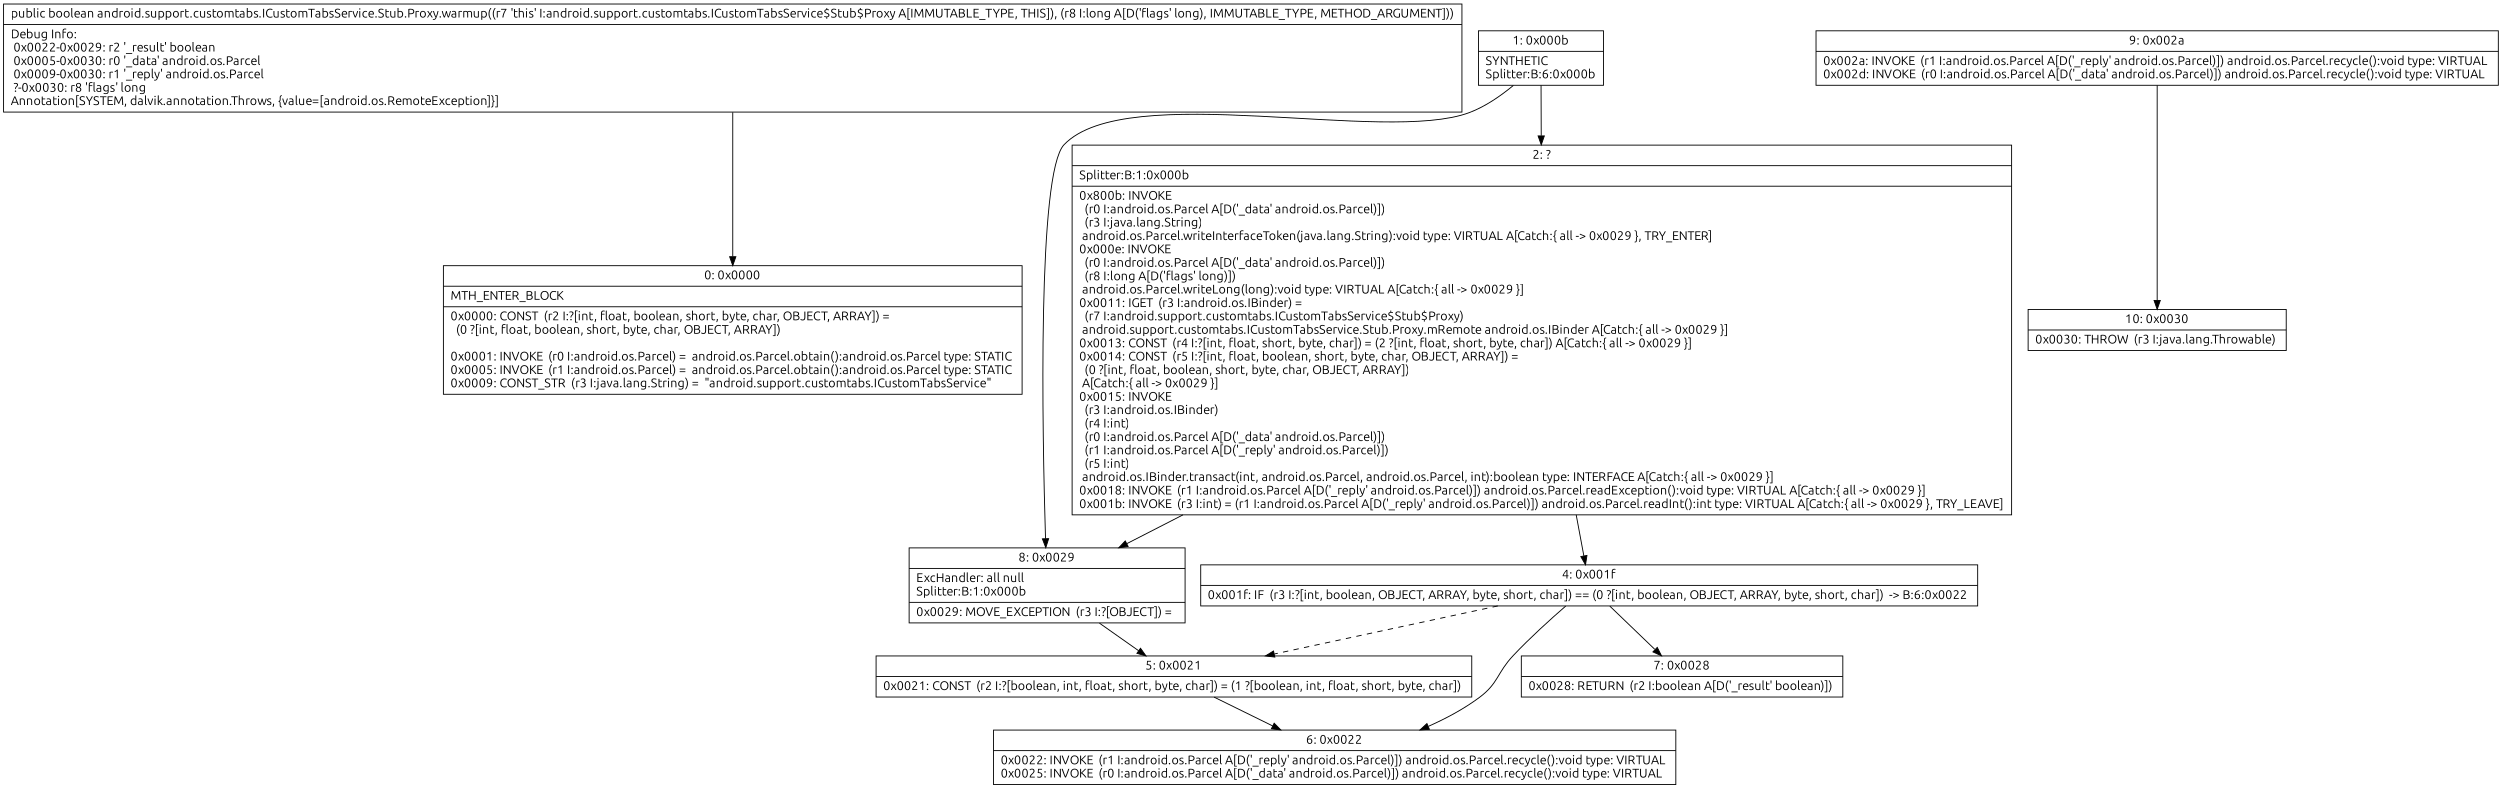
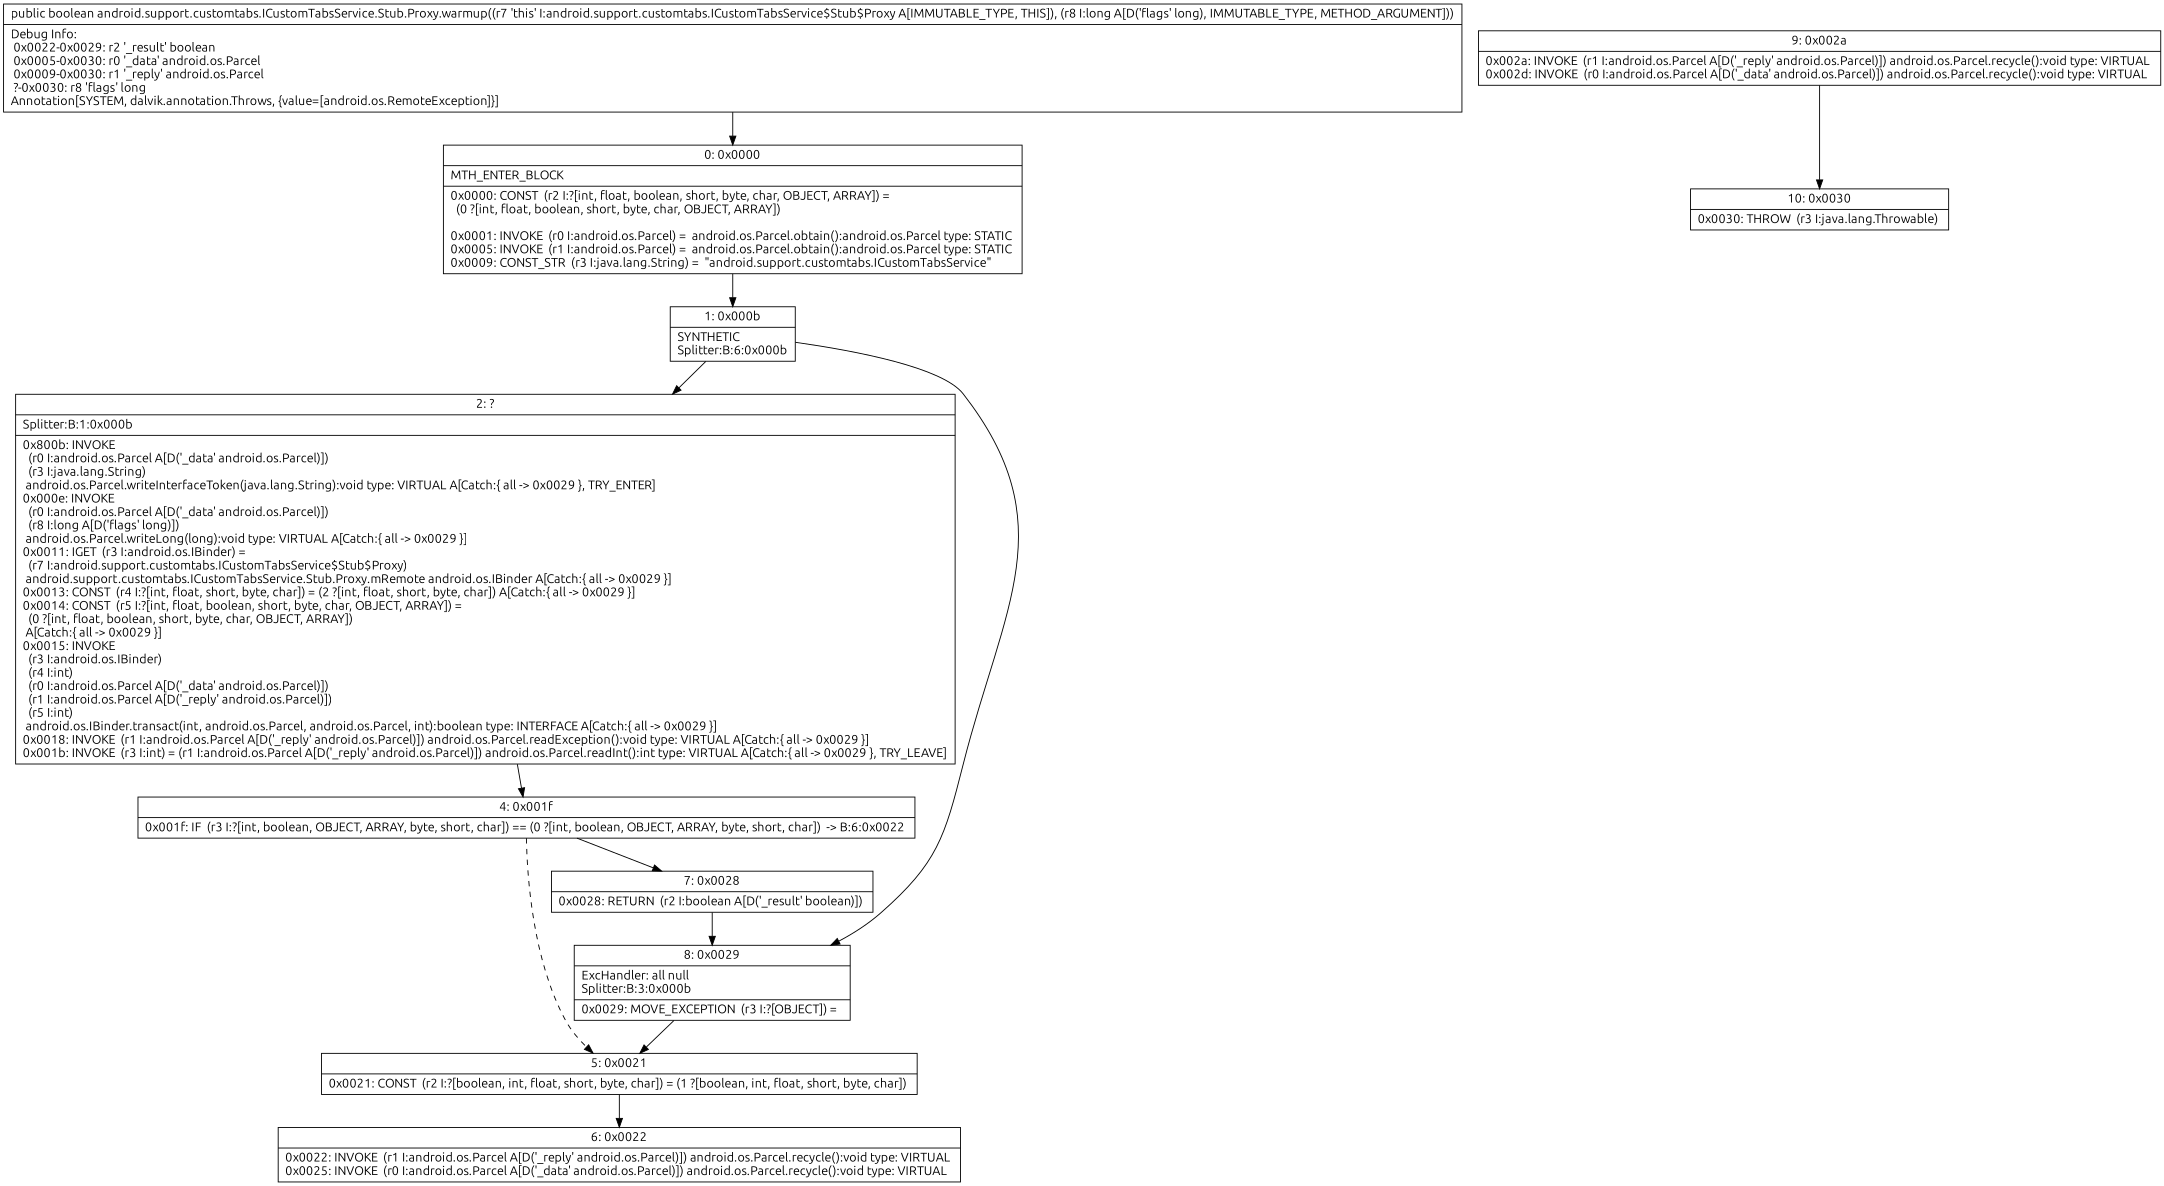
edge "0: 0x0000" -> "1: 0x000b": added
edge "2: ?" -> "8: 0x0029": now "7: 0x0028" -> "8: 0x0029"
node "8: 0x0029": text "Splitter:B:1:0x000b" -> "Splitter:B:3:0x000b"
edge "4: 0x001f" -> "6: 0x0022": removed
